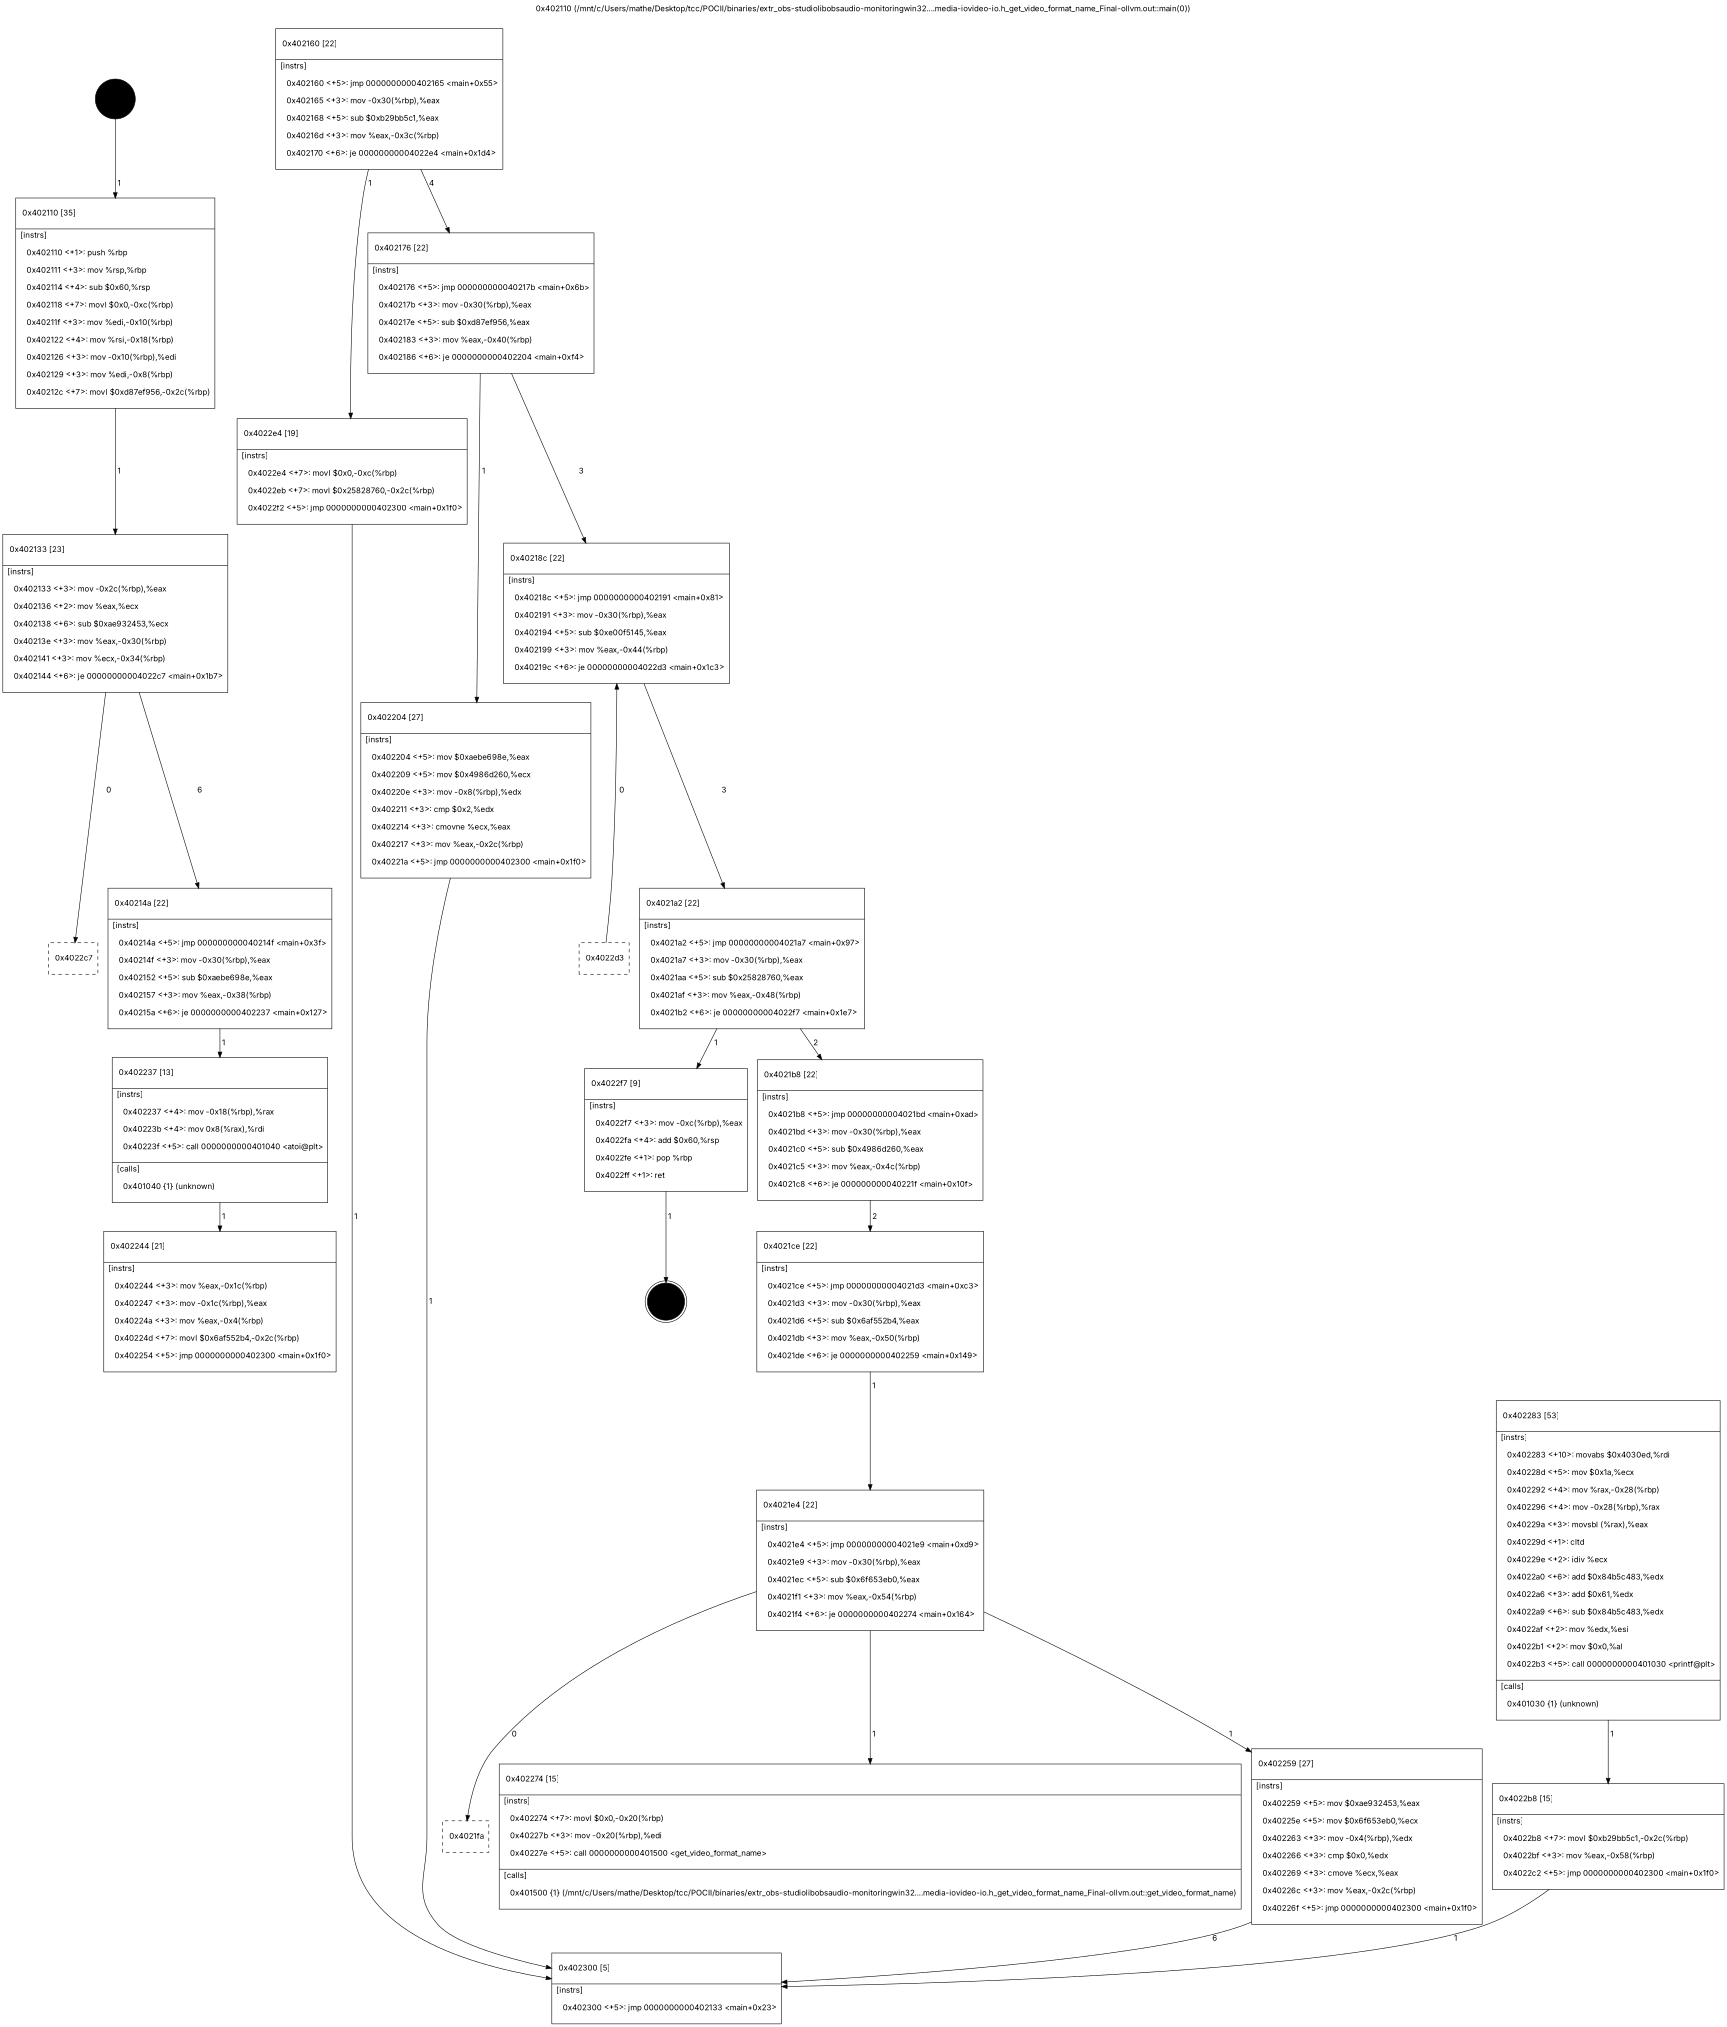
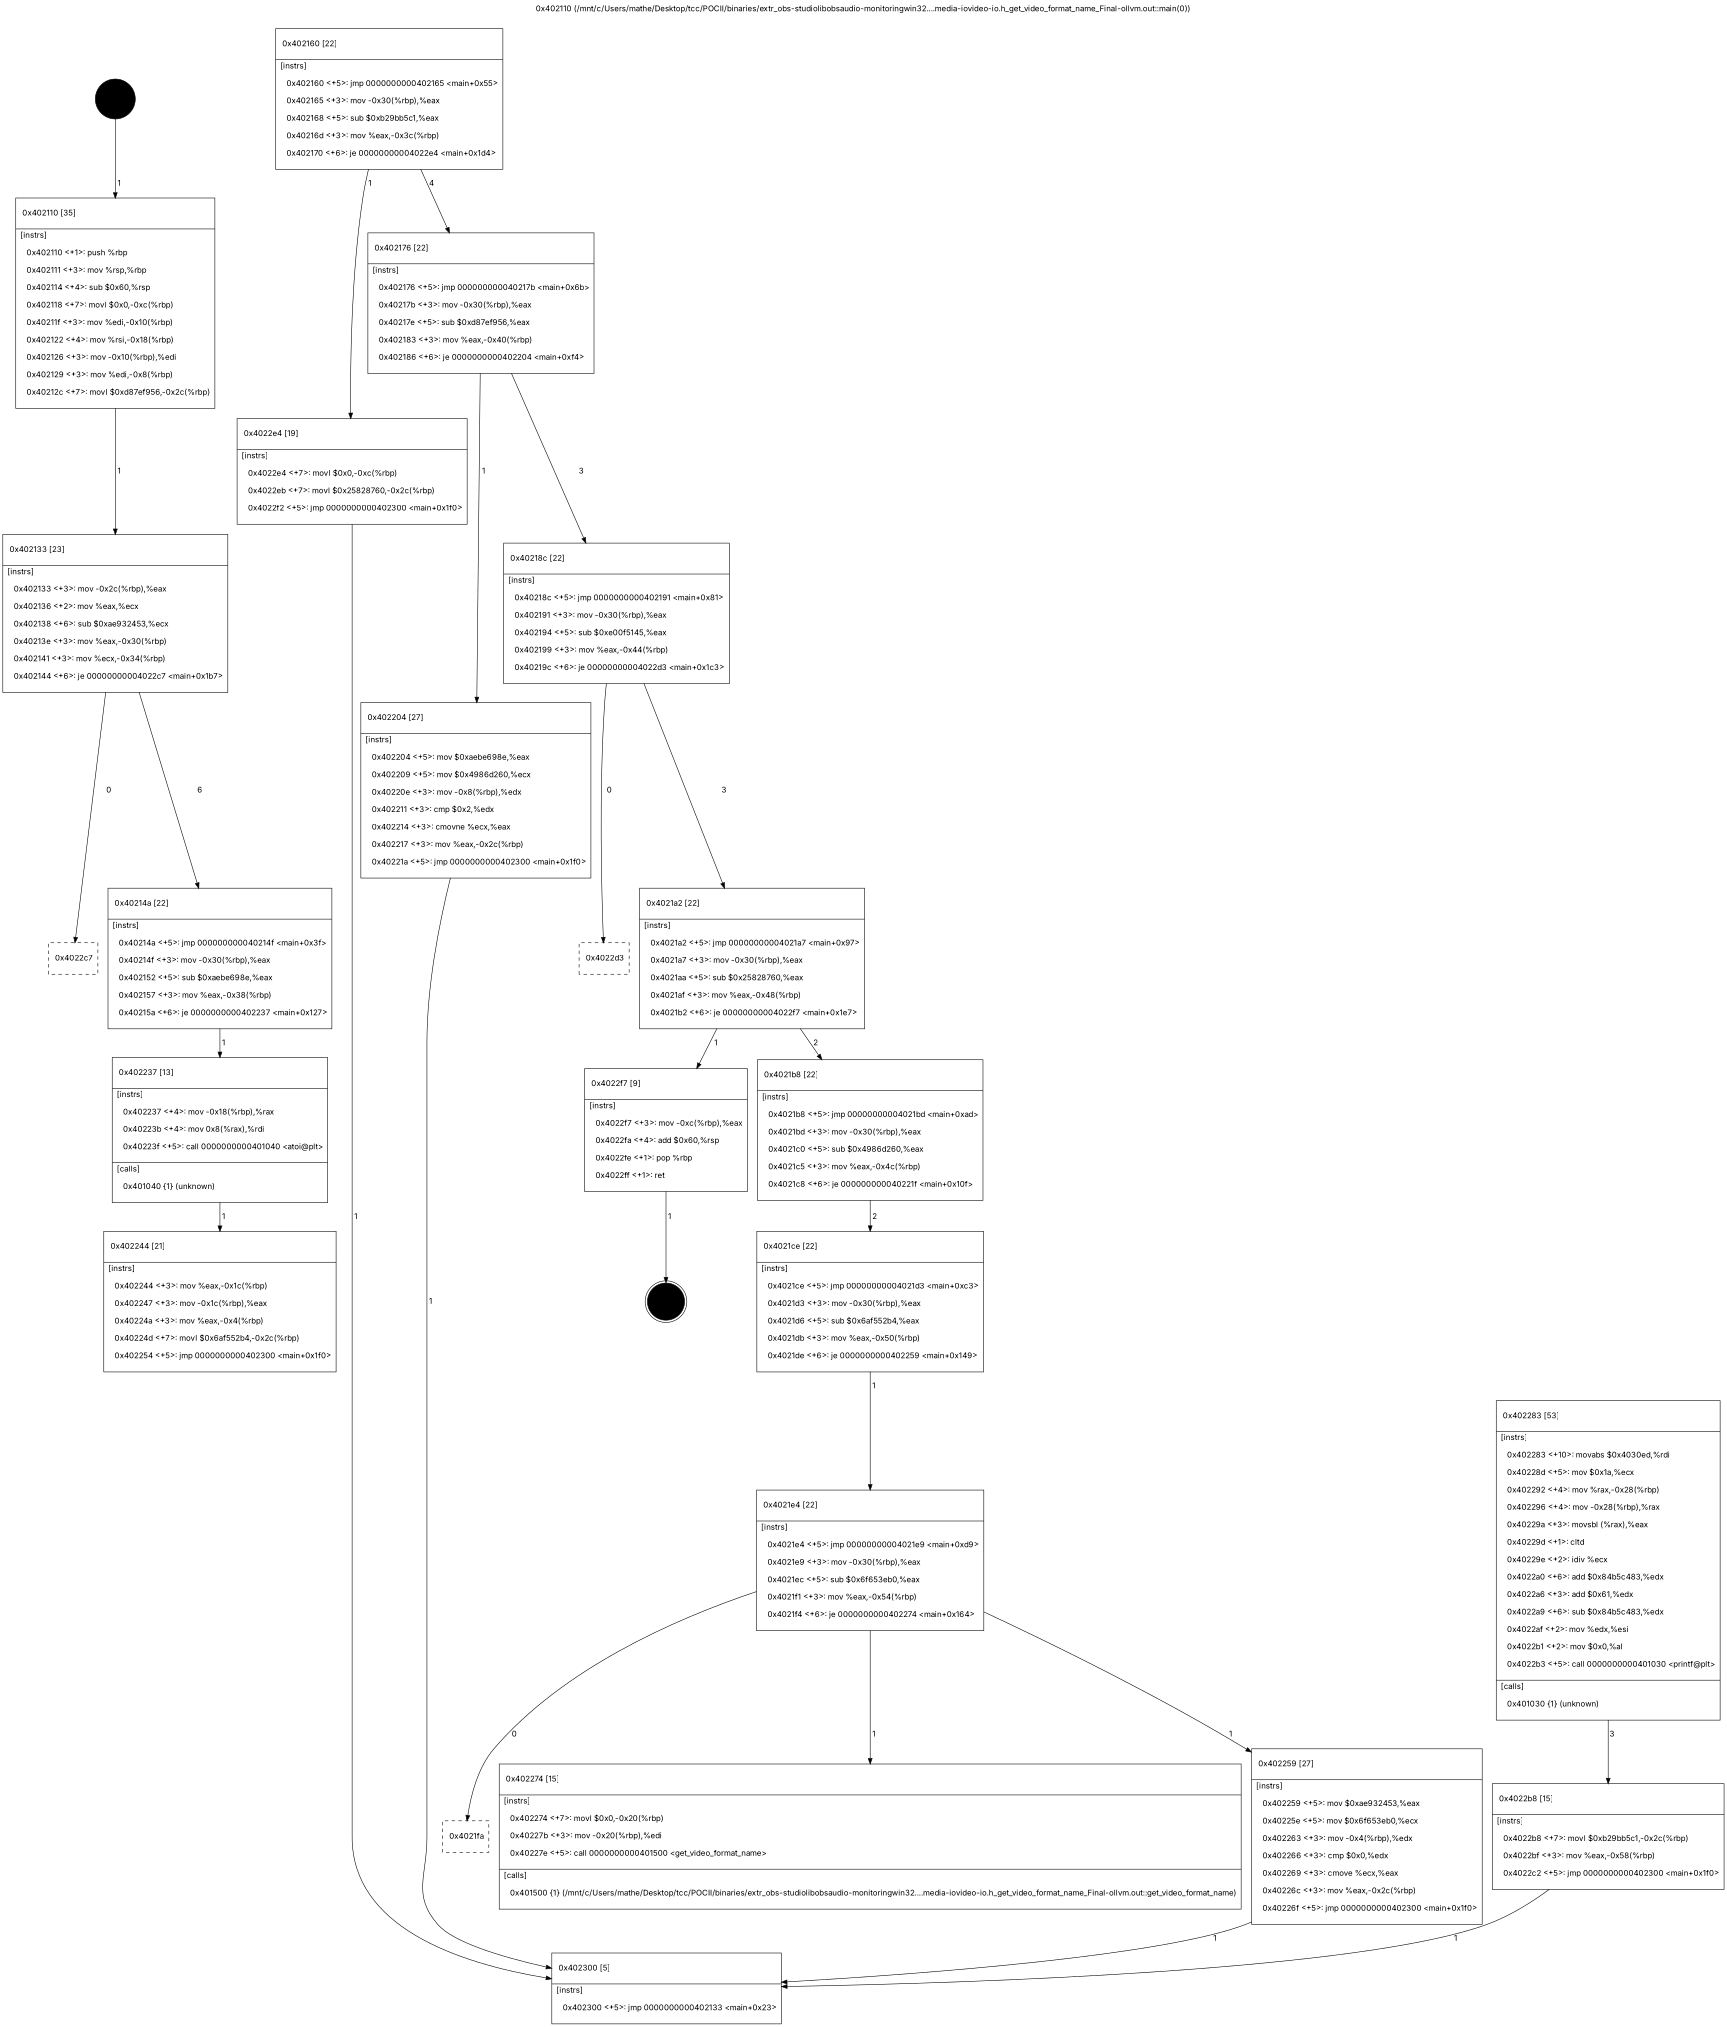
edge "0x4022d3" -> "0x40218c [22]": reversed
edge "0x402283 [53]" -> "0x4022b8 [15]": label " 1" -> " 3"
edge "0x402259 [27]" -> "0x402300 [5]": label " 6" -> " 1"
